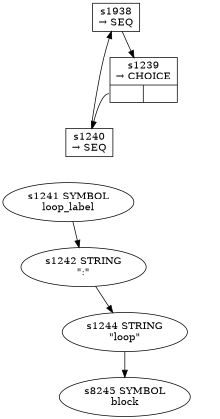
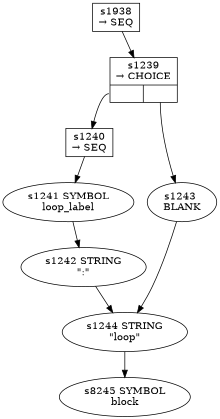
edge "s1240 → SEQ" -> "s1938 → SEQ": now "s1240 → SEQ" -> "s1241 SYMBOL loop_label"
node "s1243 BLANK": added
